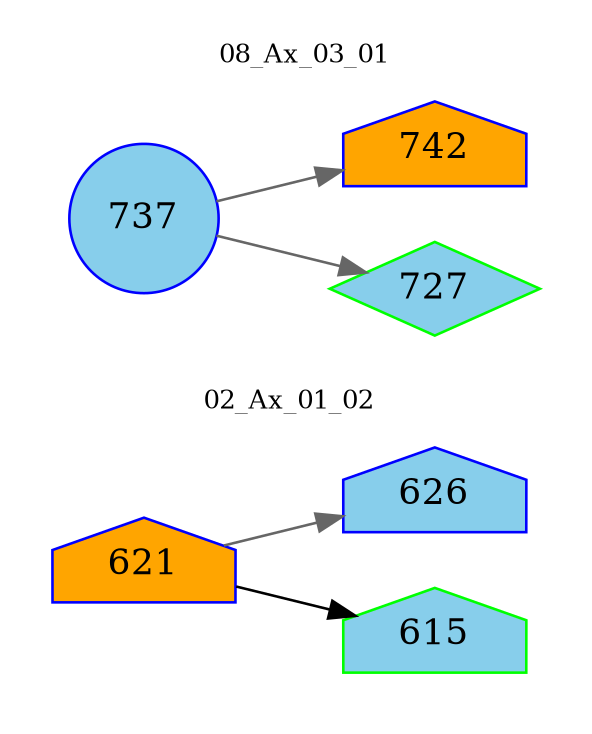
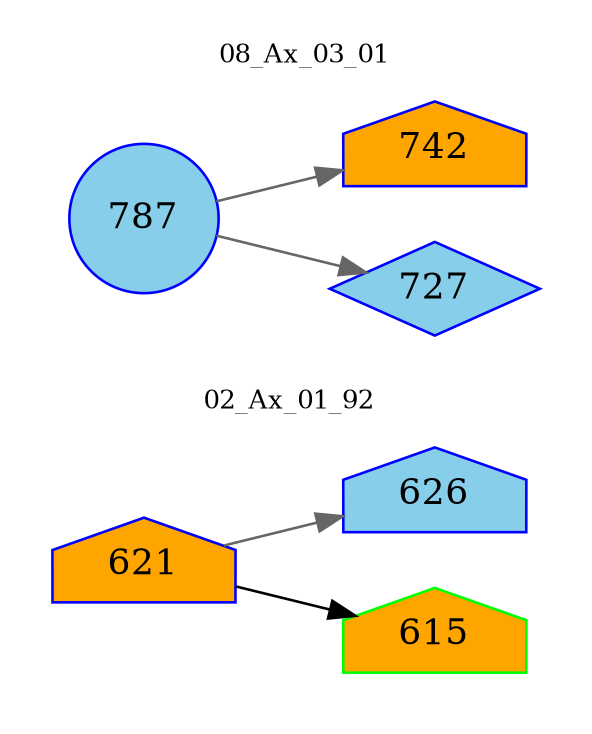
node "737": label "737" -> "787"
node "727": color green -> blue
cluster "02_Ax_01_02": label "02_Ax_01_02" -> "02_Ax_01_92"
node "615": fillcolor skyblue -> orange
